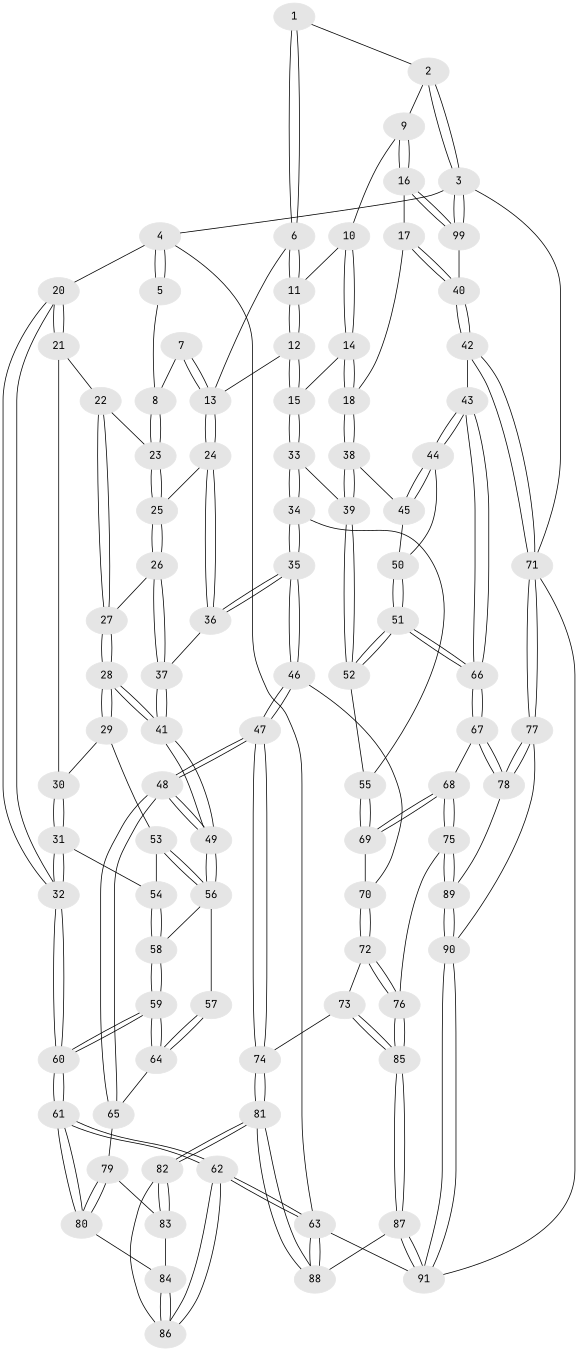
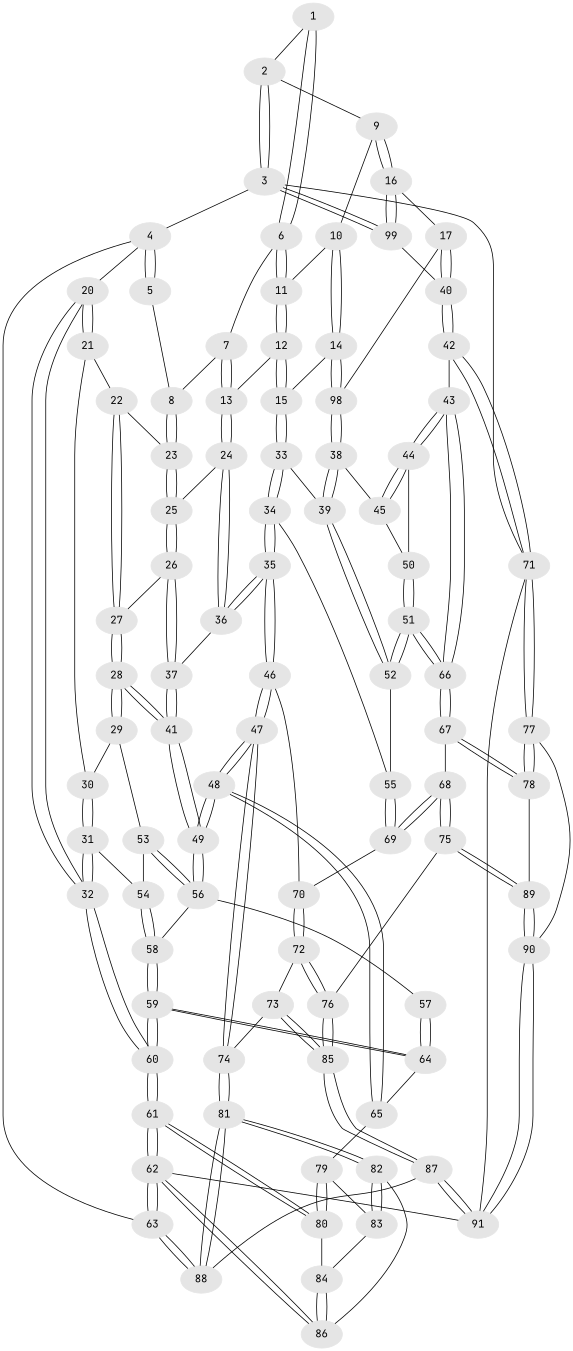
edge "6" -- "13": now "6" -- "7"
node "18": label "18" -> "98"
edge "63" -- "91": now "62" -- "91"
